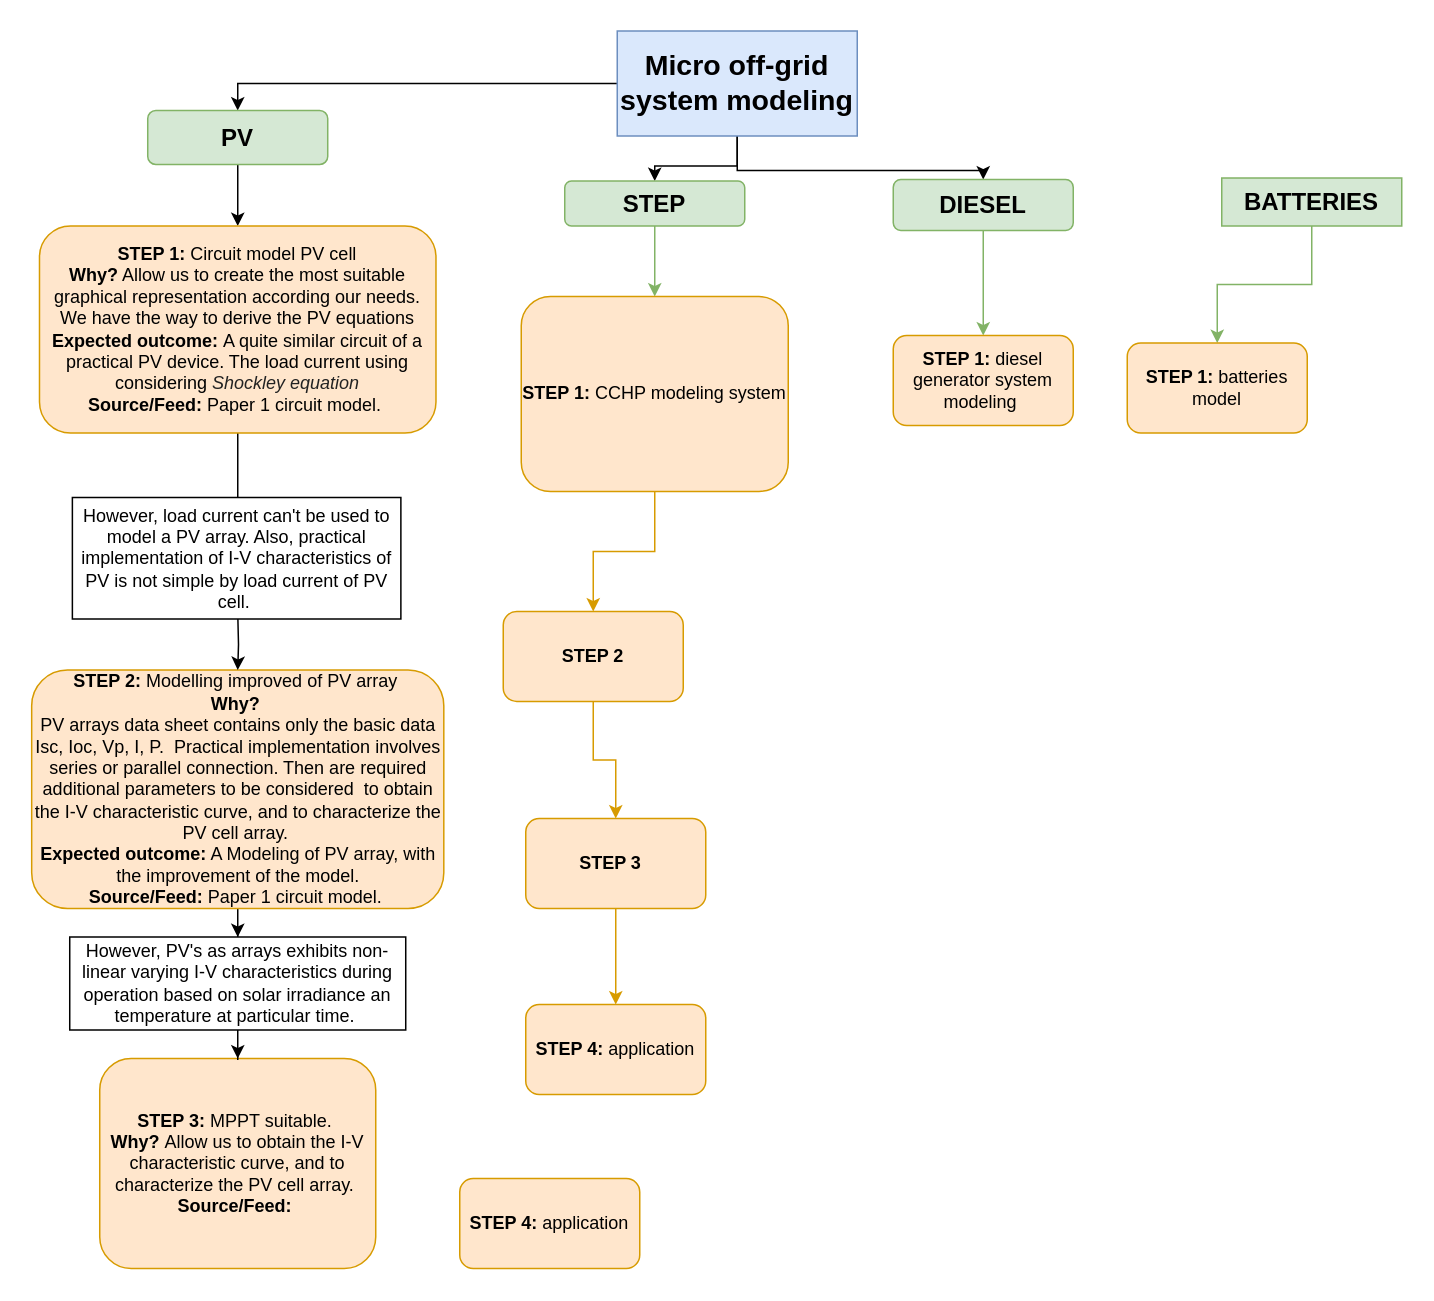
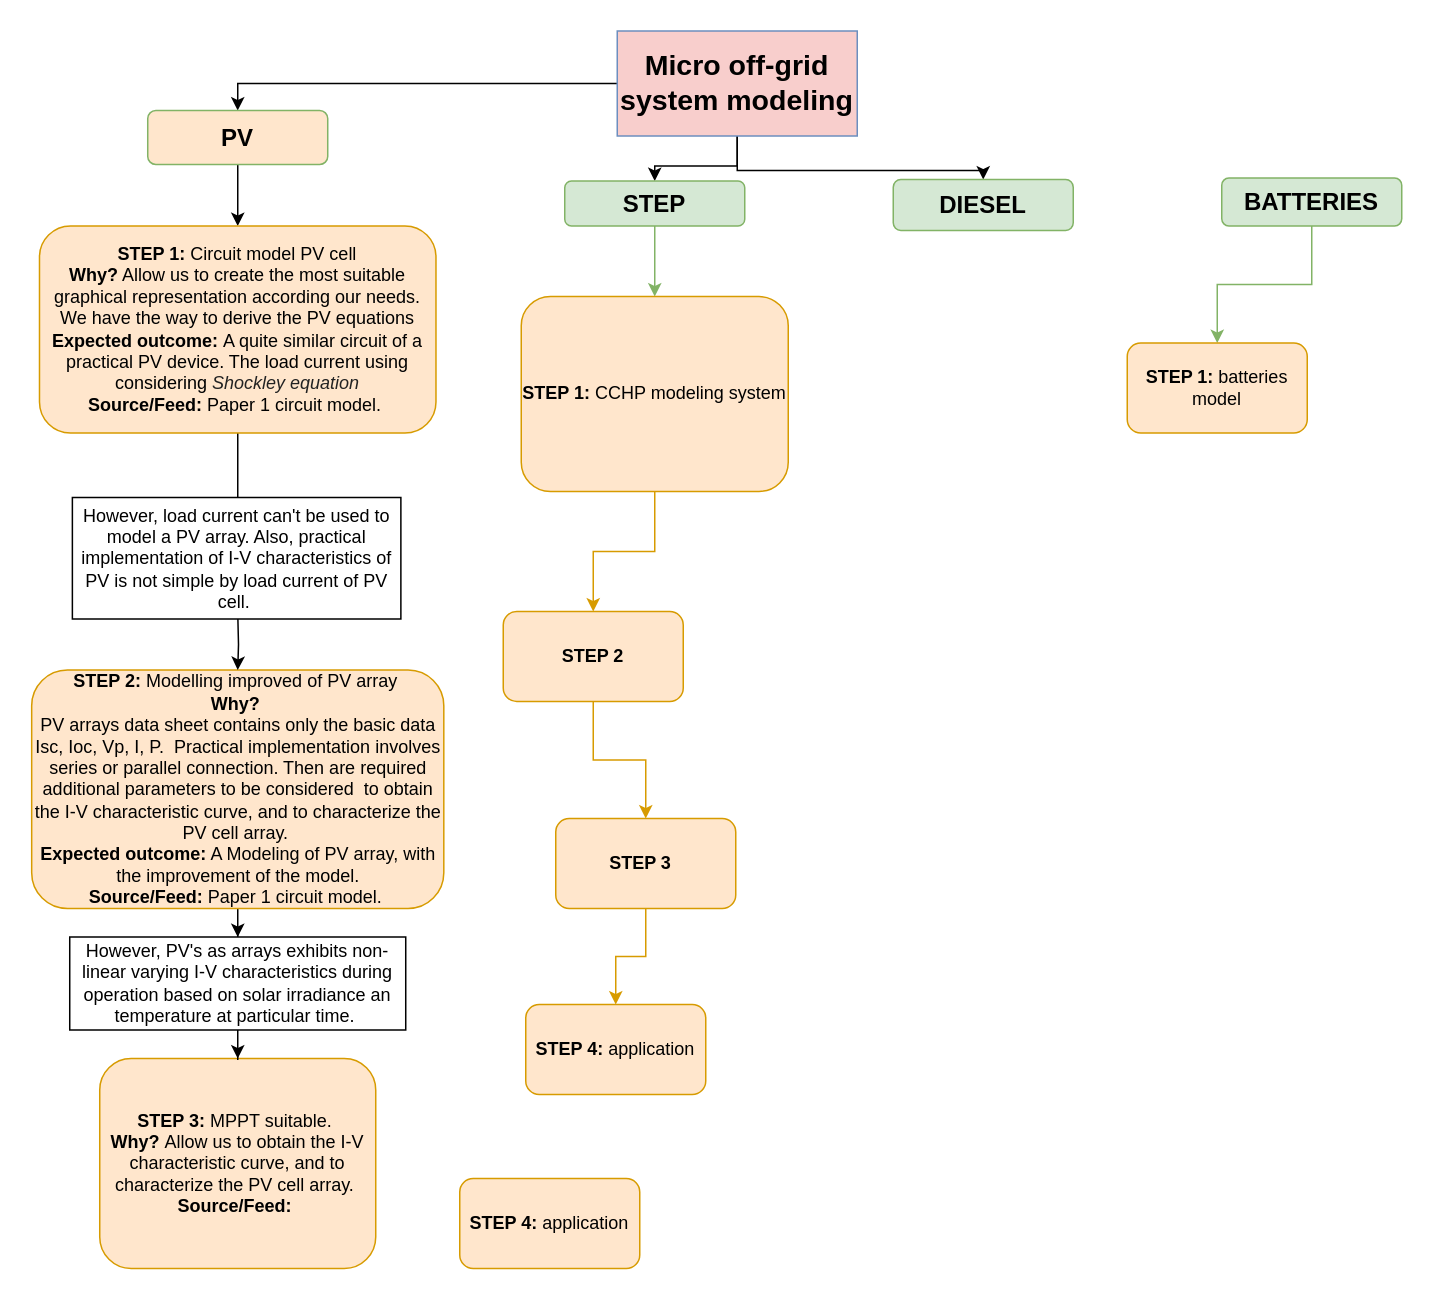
node "Micro off-grid system modeling": fillcolor #dae8fc -> #f8cecc
node "PV": fillcolor #d5e8d4 -> #ffe6cc
node "BATTERIES": shape rectangle -> rounded rectangle
edge "DIESEL" -> "STEP 1: diesel generator system modeling": removed
node "STEP 1: diesel generator system modeling": removed
node "STEP 3": moved (616, 863) -> (646, 863)
